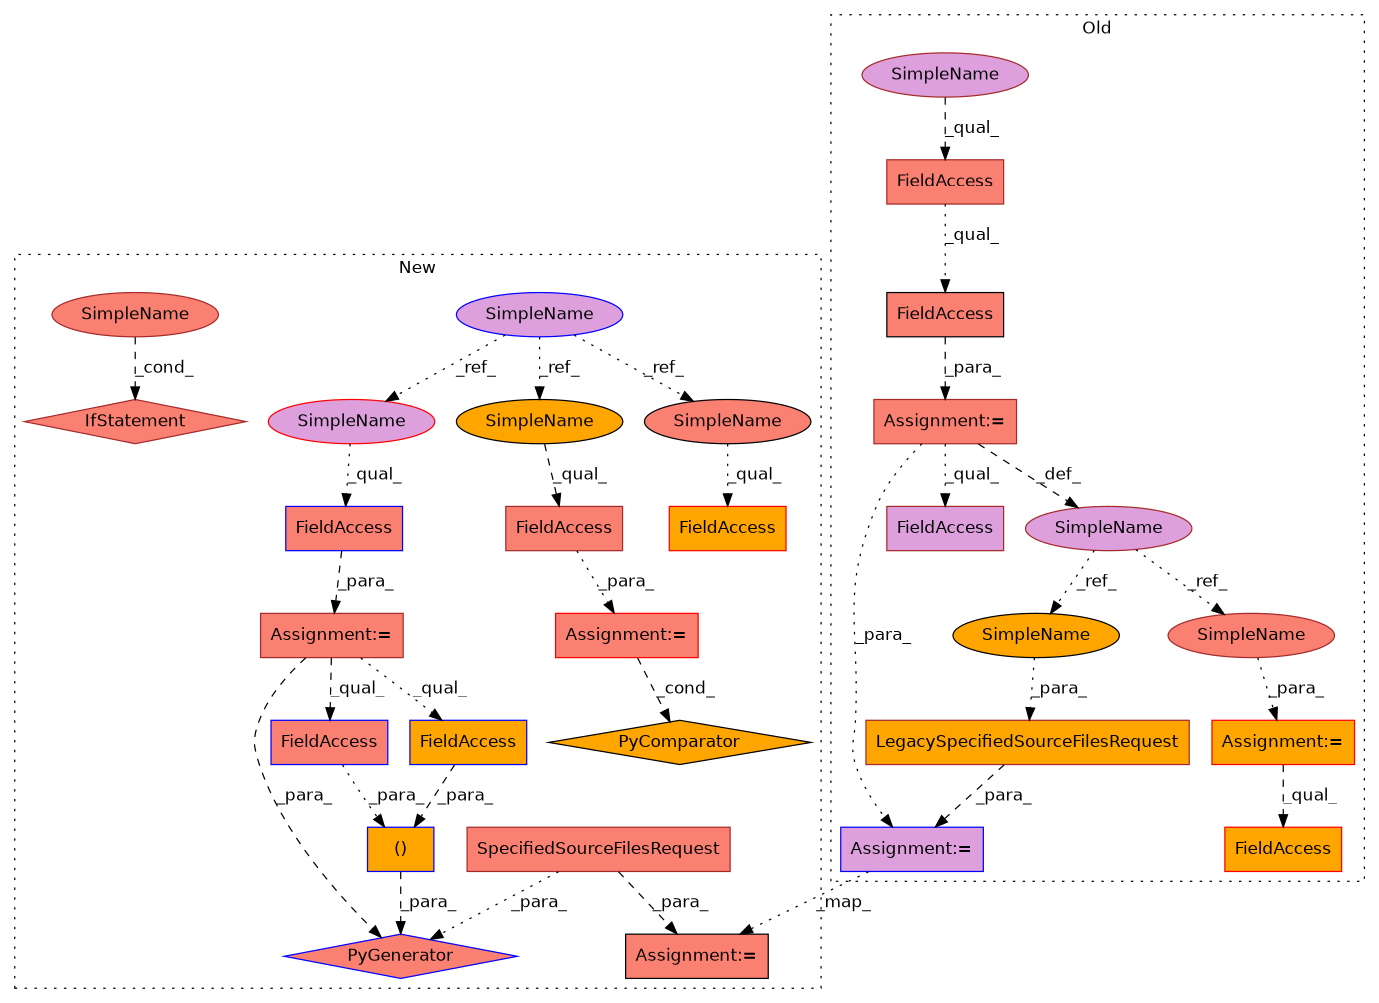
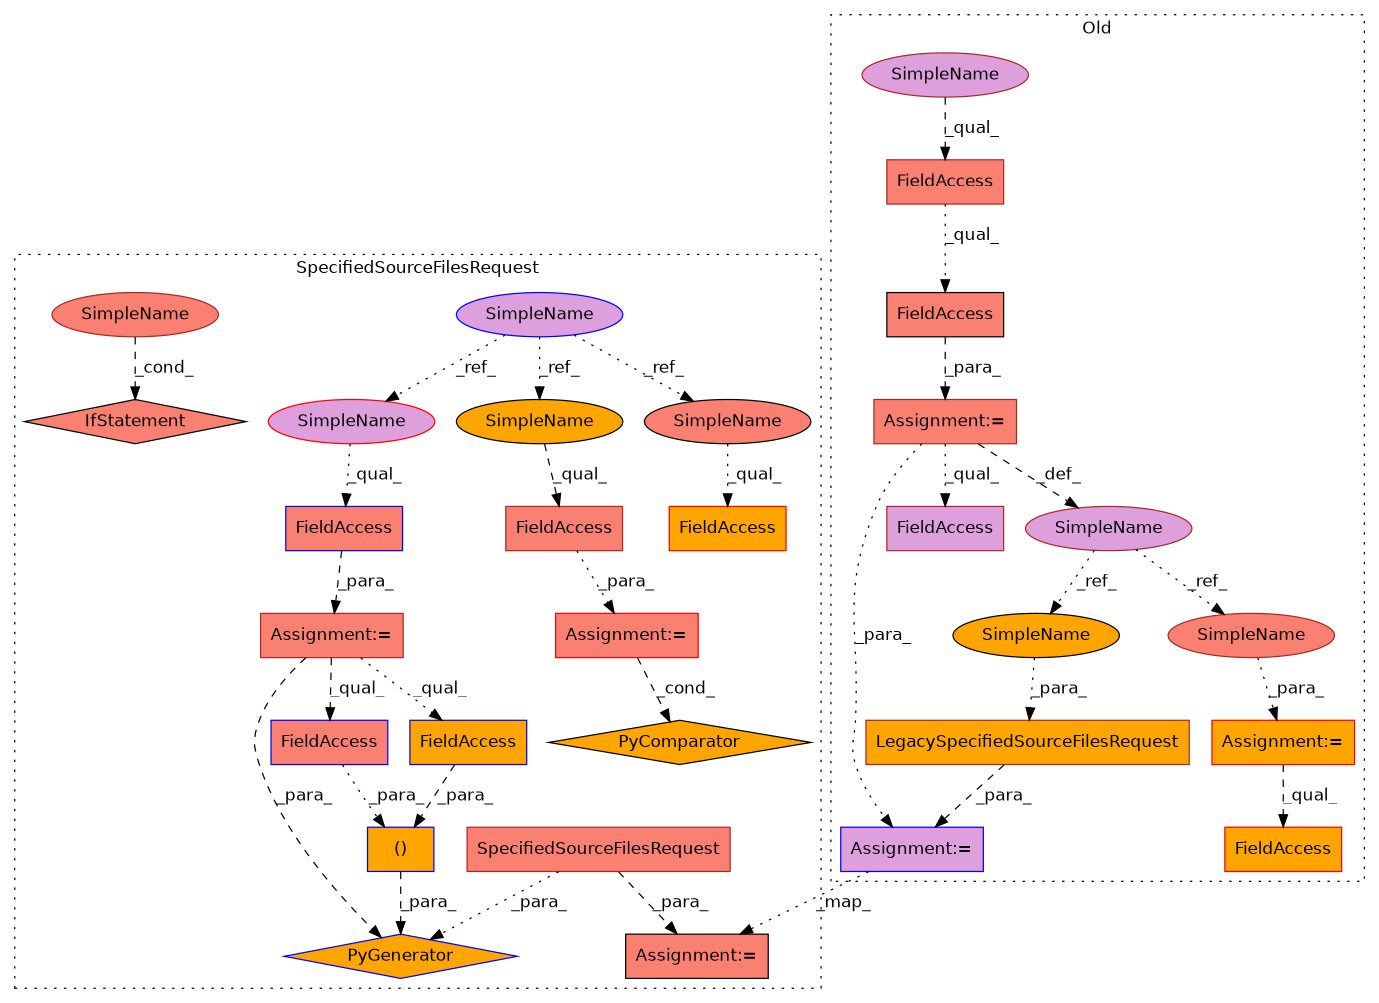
cluster "New": label "New" -> "SpecifiedSourceFilesRequest"
node "IfStatement": color brown -> black
node "PyGenerator": fillcolor salmon -> orange
